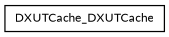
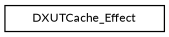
node "DXUTCache_DXUTCache": label "DXUTCache_DXUTCache" -> "DXUTCache_Effect"
